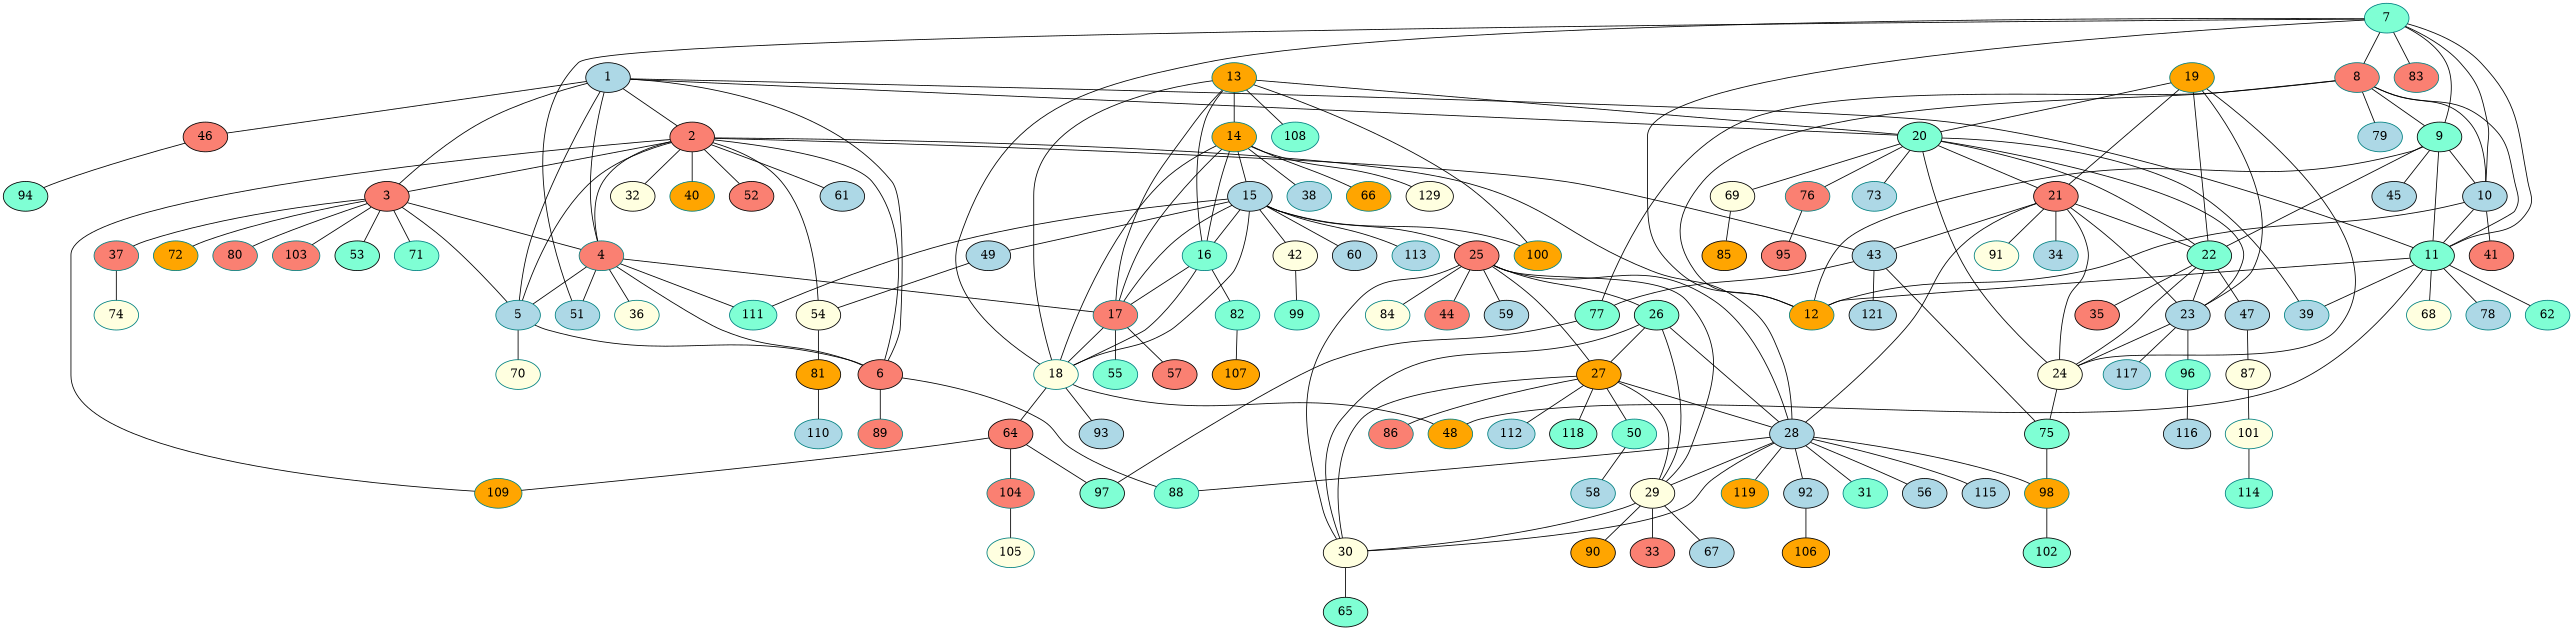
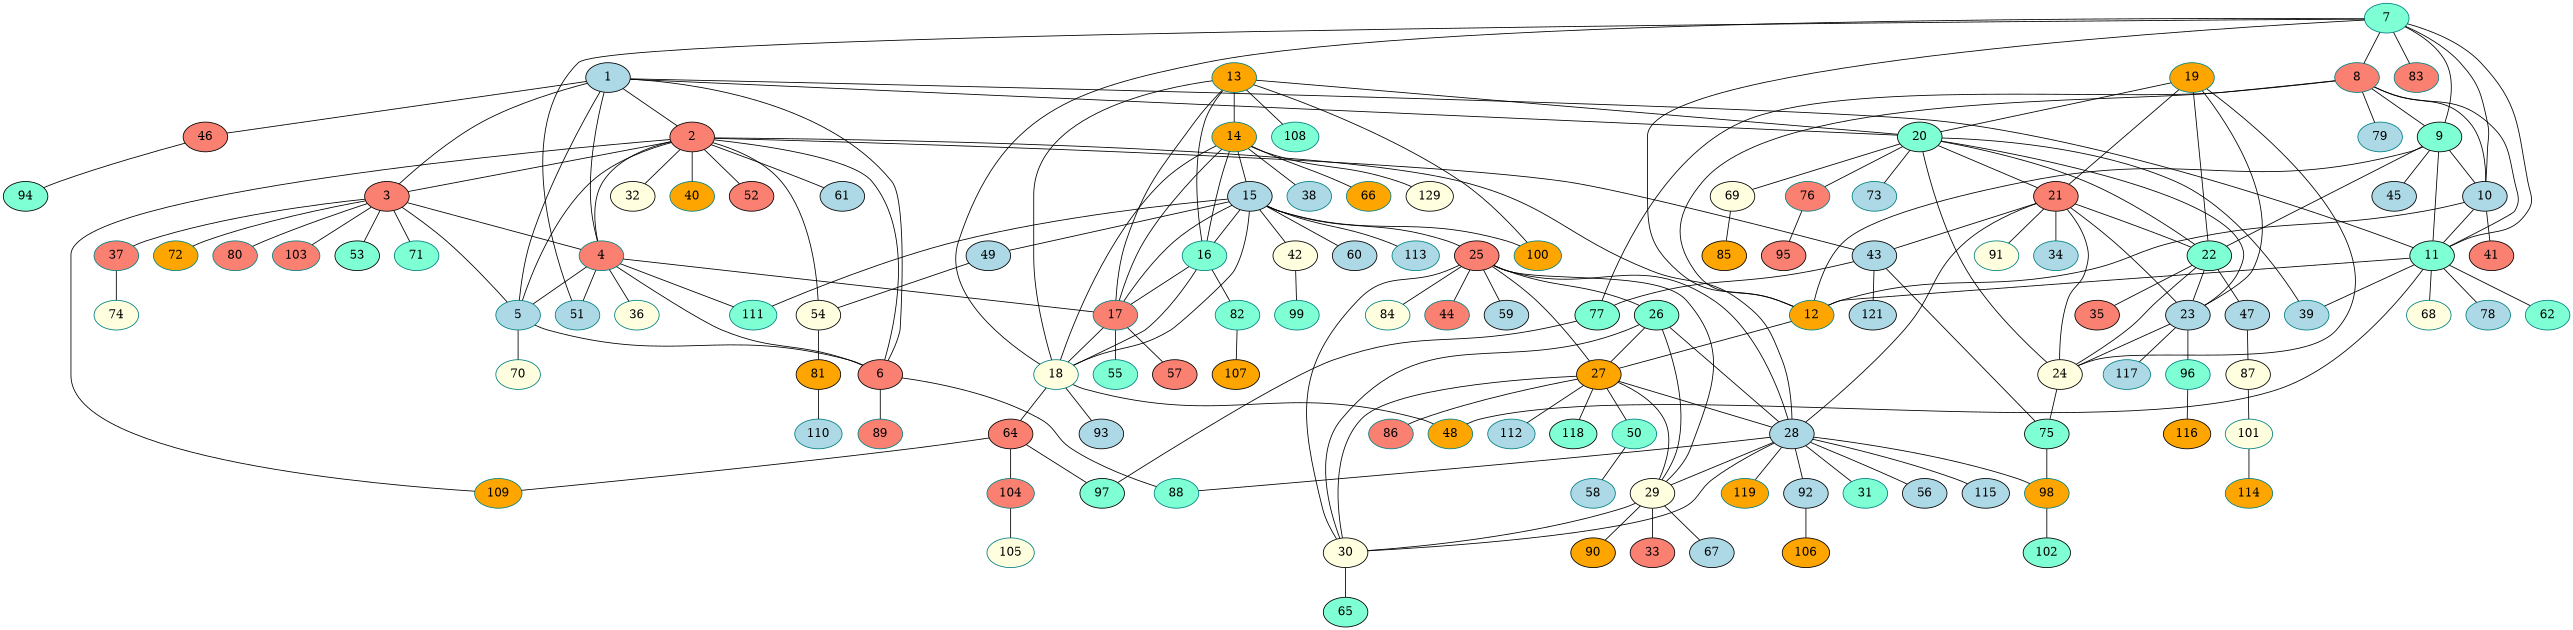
edge "12" -- "27": added
node "116": fillcolor lightblue -> orange
node "114": fillcolor aquamarine -> orange
